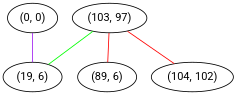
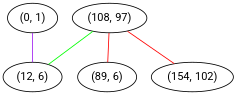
node "(0, 0)": label "(0, 0)" -> "(0, 1)"
node "(103, 97)": label "(103, 97)" -> "(108, 97)"
node "(19, 6)": label "(19, 6)" -> "(12, 6)"
node "(104, 102)": label "(104, 102)" -> "(154, 102)"
